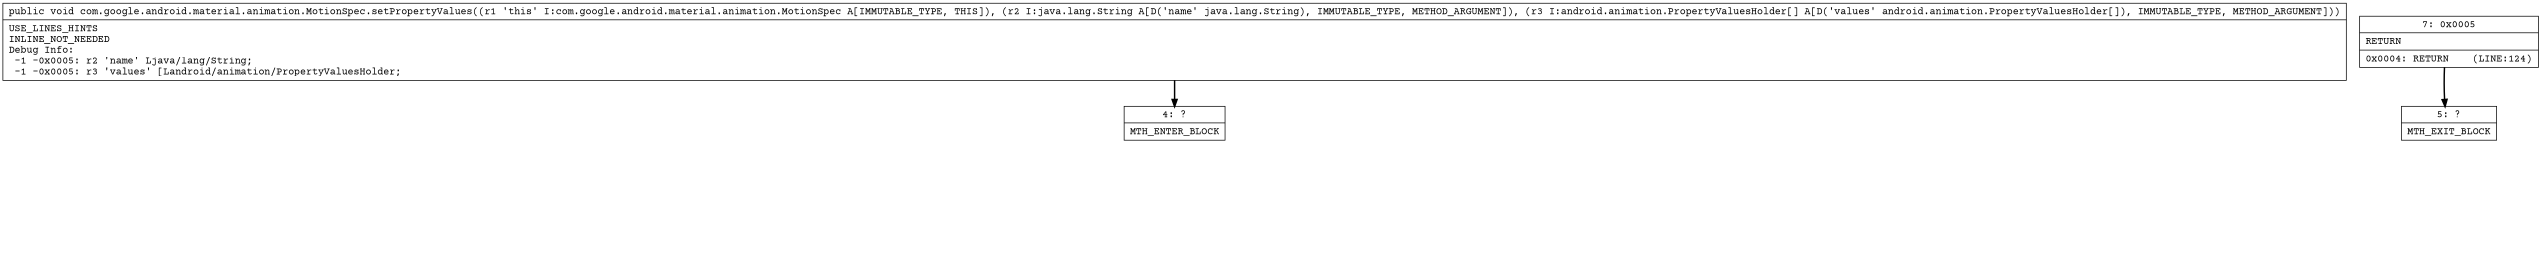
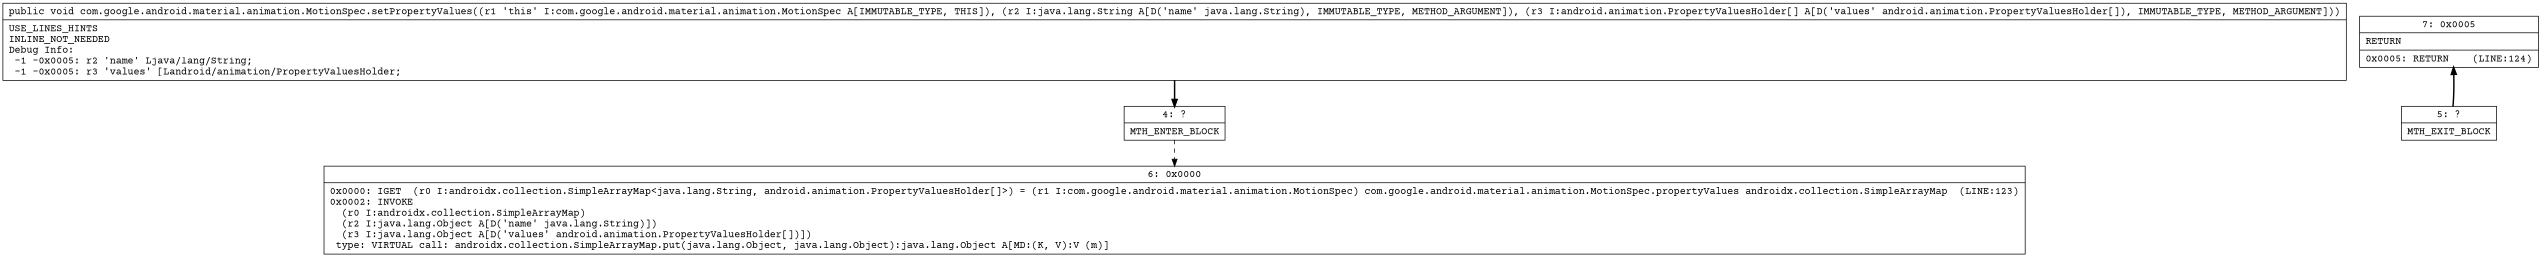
node "7: 0x0005": text "0x0004: RETURN    (LINE:124)" -> "0x0005: RETURN    (LINE:124)"
edge "7: 0x0005" -> "5: ?": reversed
node "6: 0x0000": added
